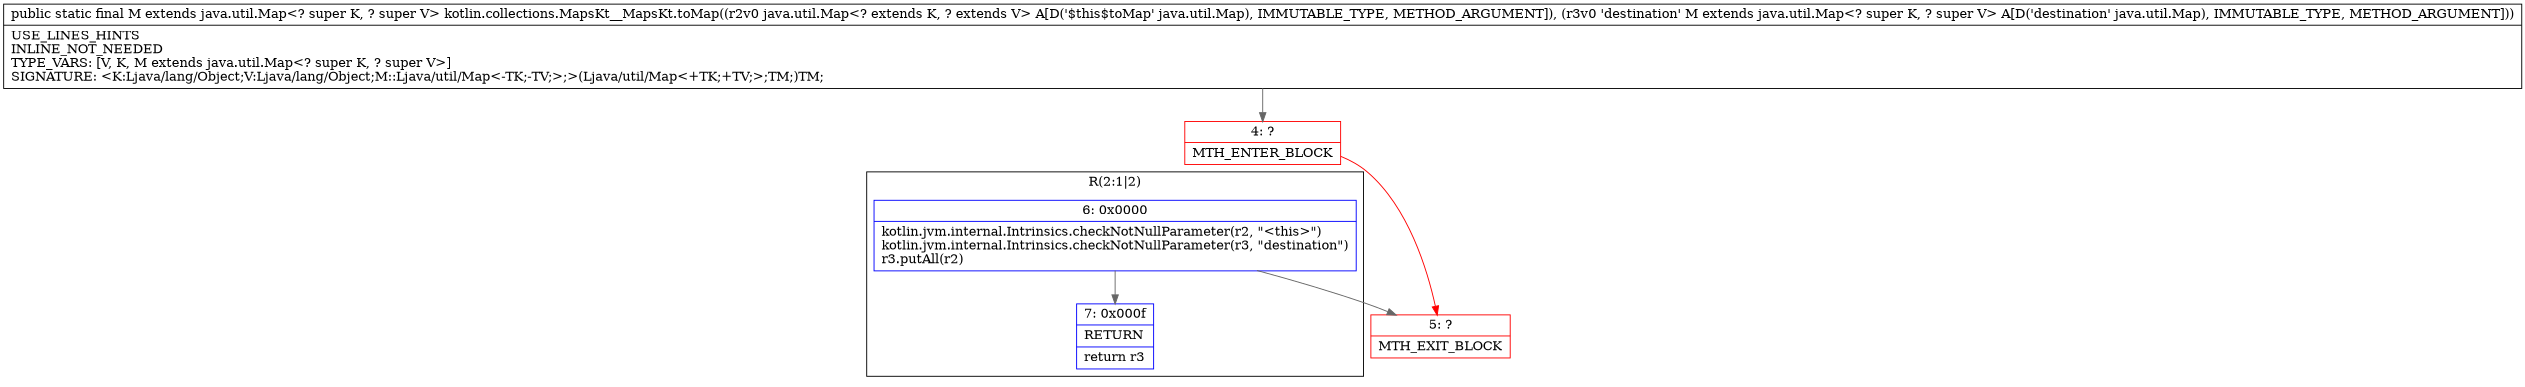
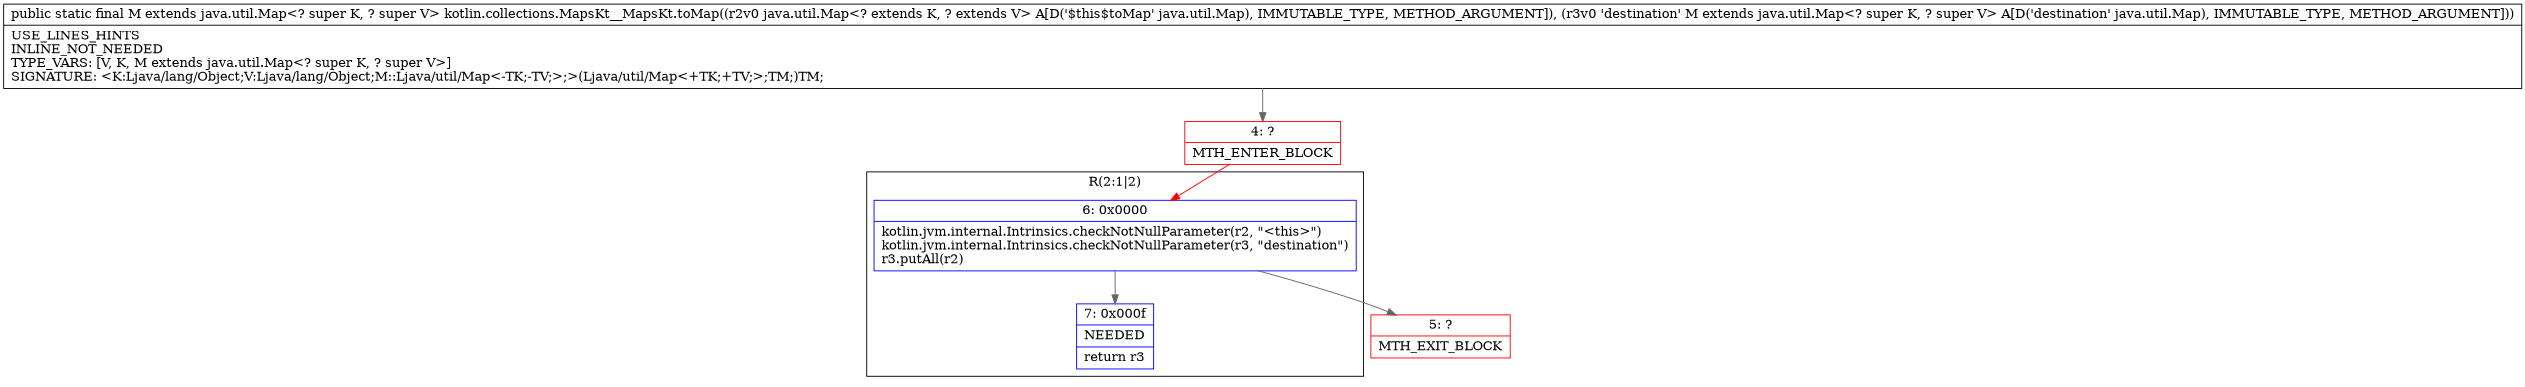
edge "4: ?" -> "5: ?": now "4: ?" -> "6: 0x0000"
node "7: 0x000f": text "RETURN" -> "NEEDED"
